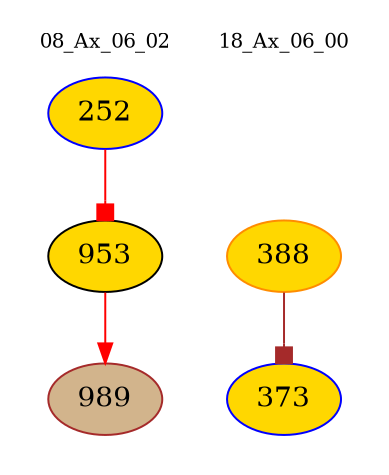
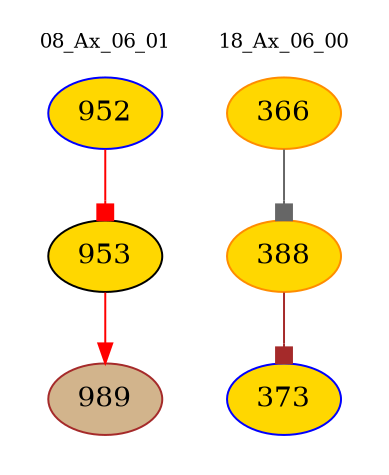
cluster "08_Ax_06_02": label "08_Ax_06_02" -> "08_Ax_06_01"
node "252": label "252" -> "952"
node "366": added
